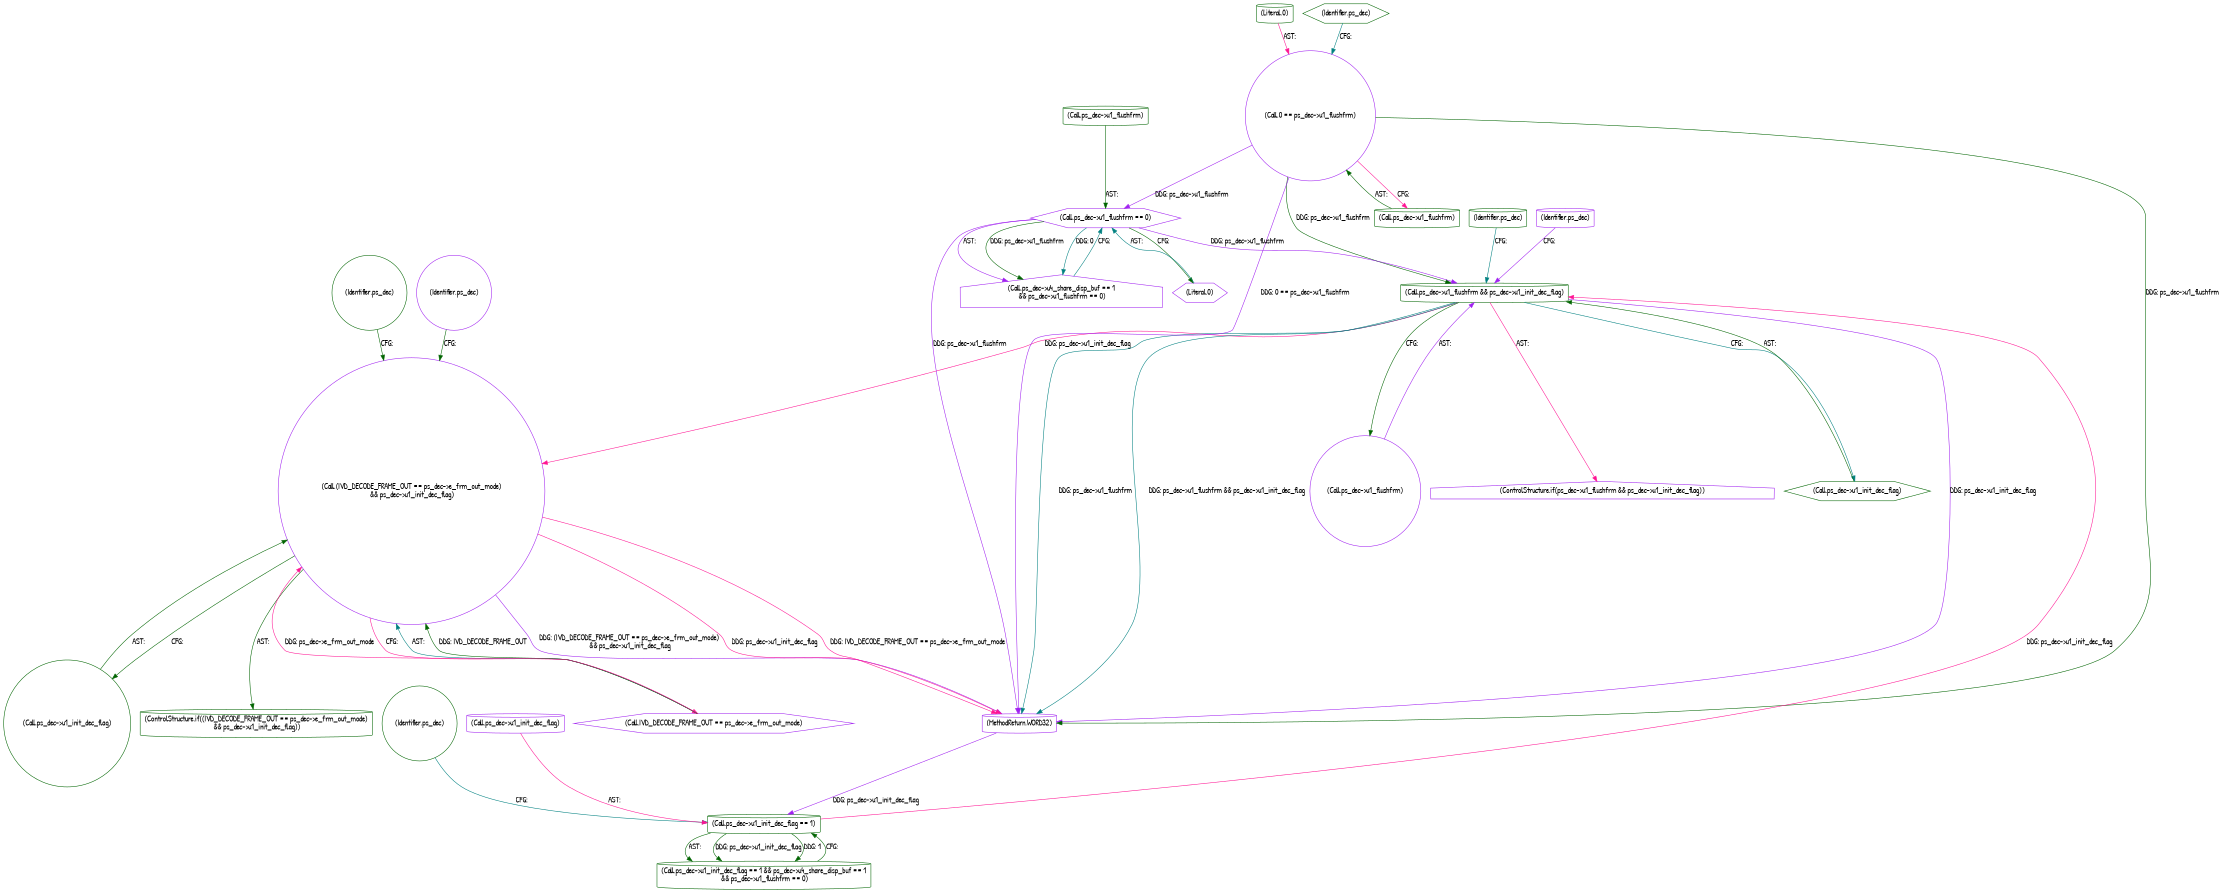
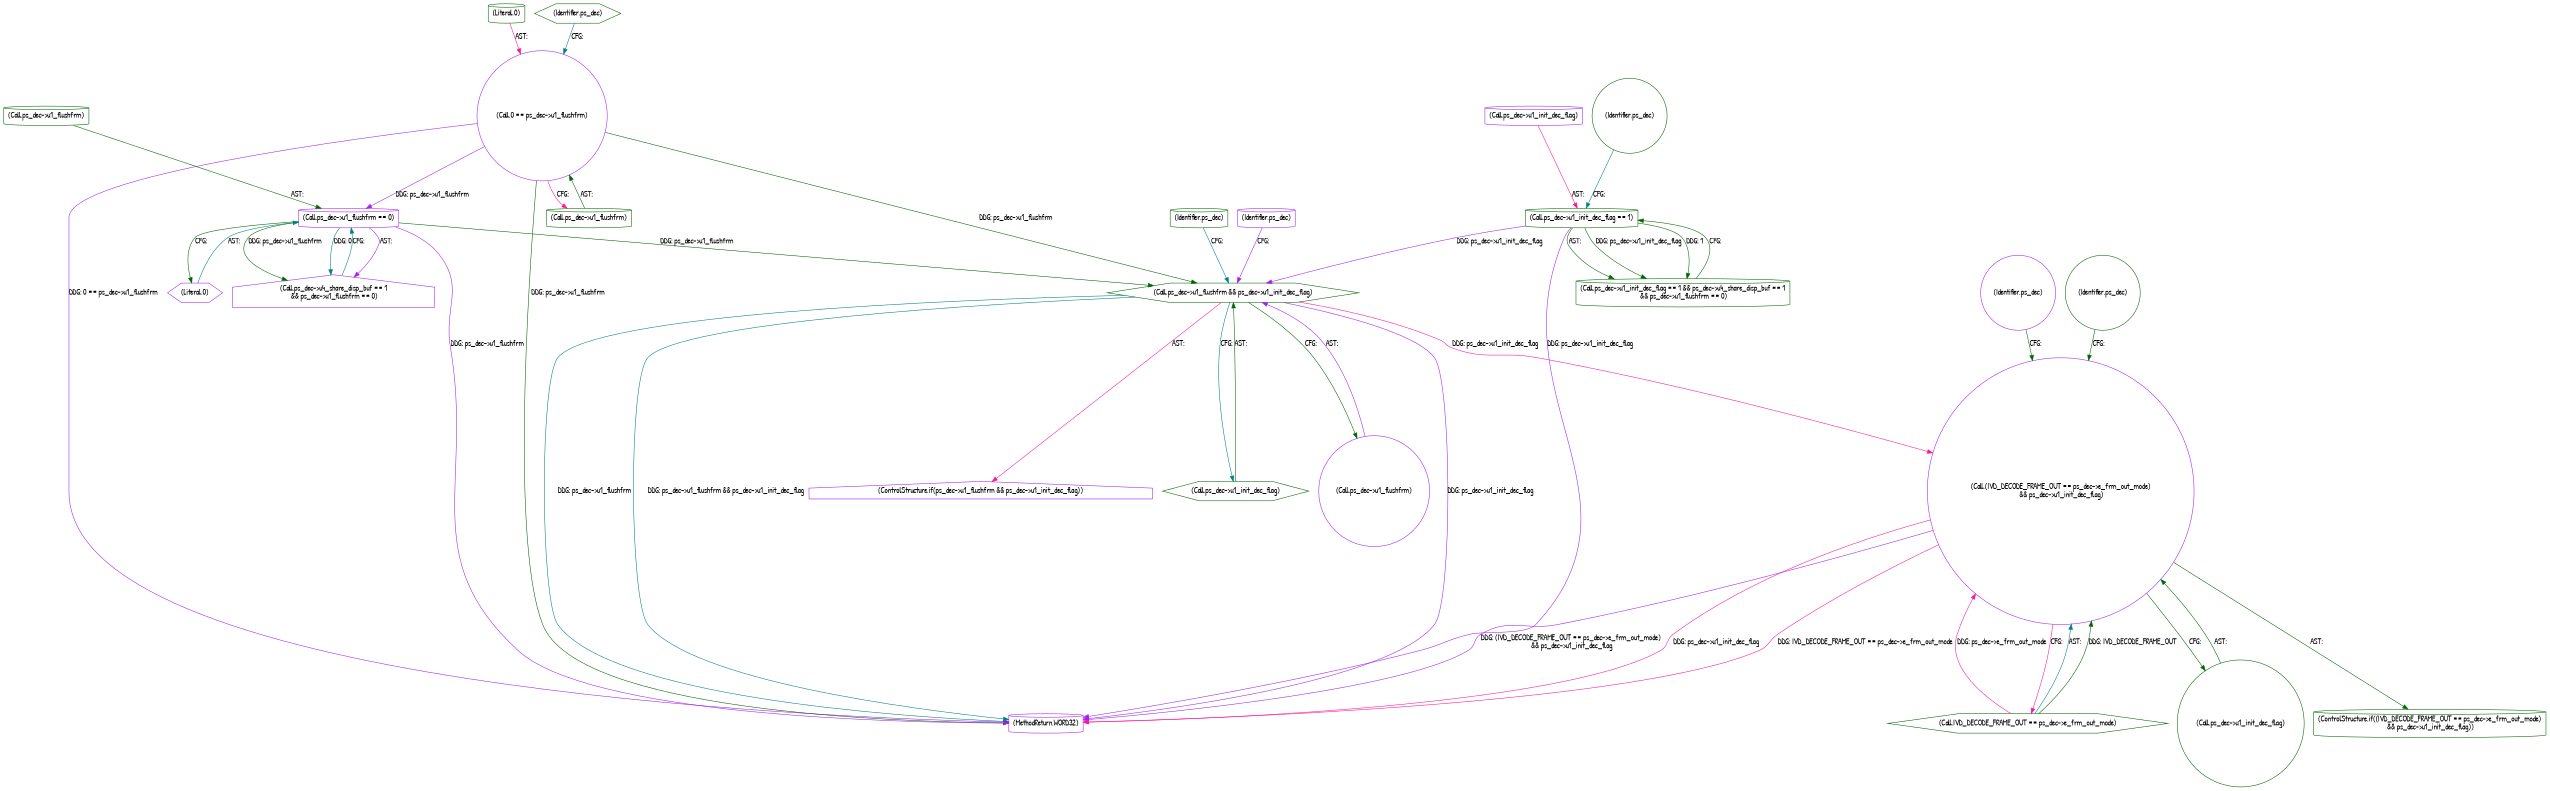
node "(Call,ps_dec->u1_flushfrm == 0)": shape hexagon -> cylinder
edge "(Call,ps_dec->u1_flushfrm == 0)" -> "(Call,ps_dec->u1_flushfrm && ps_dec->u1_init_dec_flag)": color purple -> darkgreen
node "(Call,ps_dec->u1_flushfrm && ps_dec->u1_init_dec_flag)": shape cylinder -> hexagon
edge "(Call,ps_dec->u1_init_dec_flag == 1)" -> "(Call,ps_dec->u1_flushfrm && ps_dec->u1_init_dec_flag)": color deeppink -> purple
node "(Call,IVD_DECODE_FRAME_OUT == ps_dec->e_frm_out_mode)": color purple -> darkgreen
edge "(MethodReturn,WORD32)" -> "(Call,ps_dec->u1_init_dec_flag == 1)": reversed
